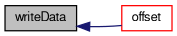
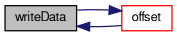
edge "writeData" -> "offset": added
